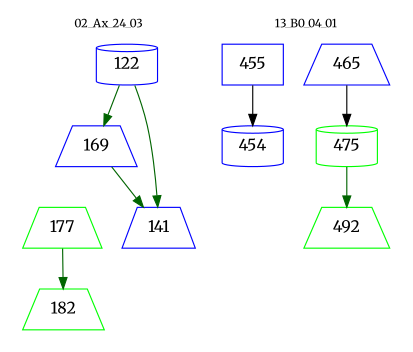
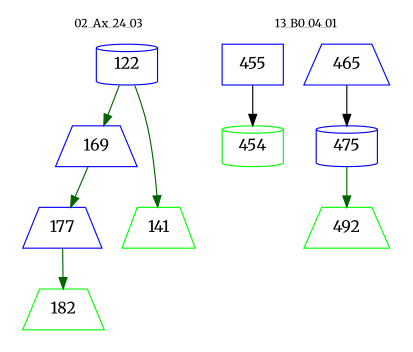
node "454": color blue -> green
node "475": color green -> blue
edge "169" -> "141": now "169" -> "177"
node "177": color green -> blue
node "141": color blue -> green
